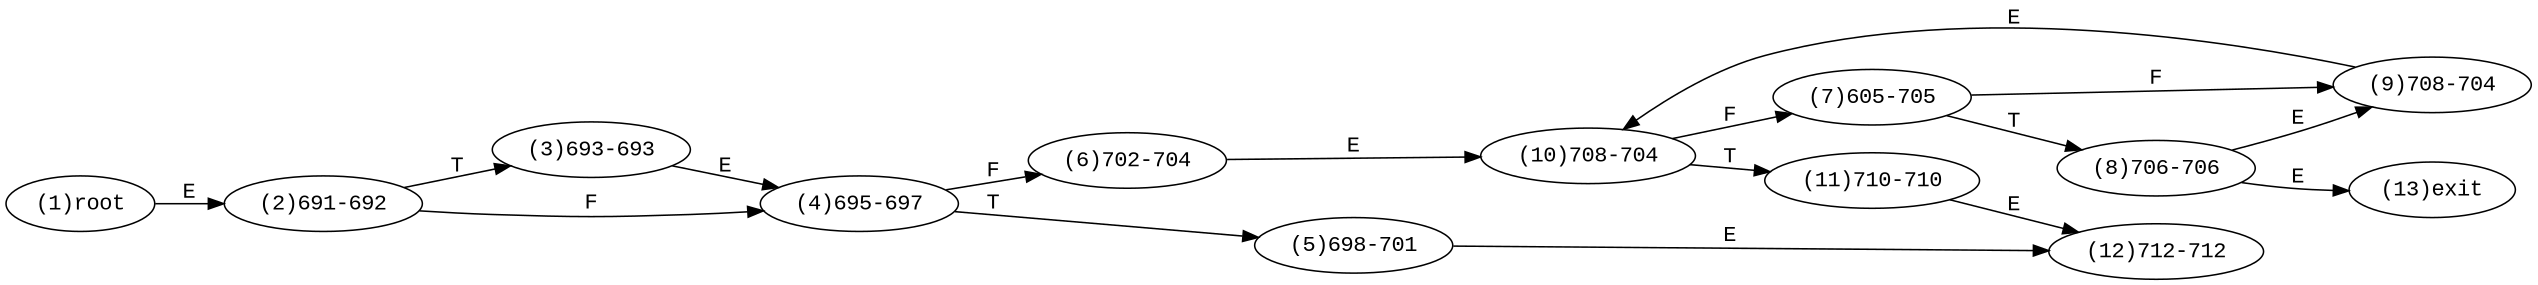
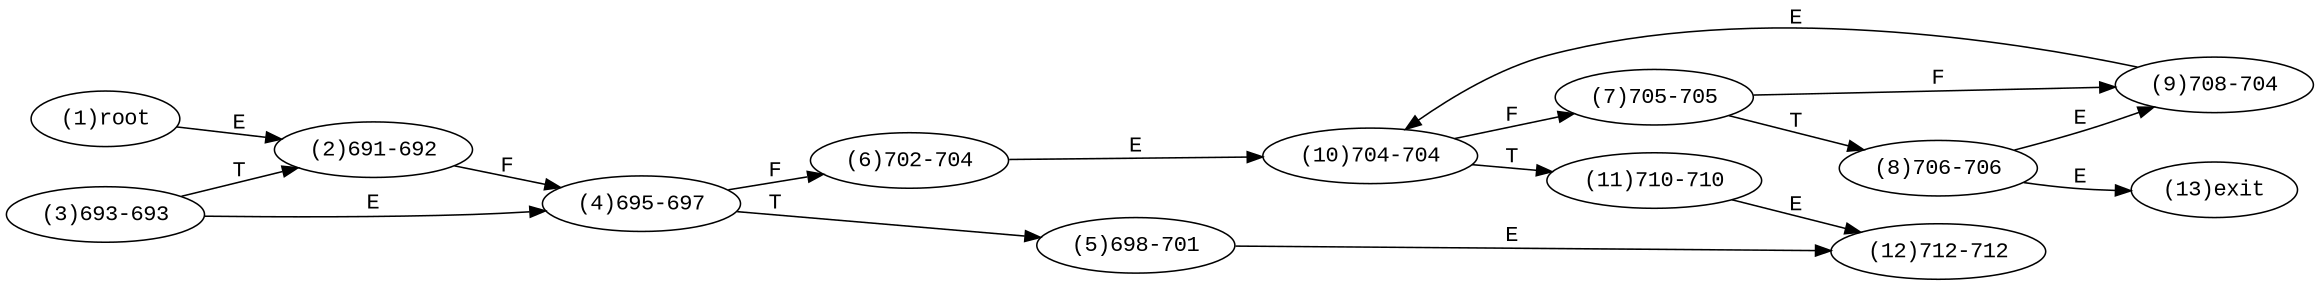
node "(7)605-705": label "(7)605-705" -> "(7)705-705"
node "(10)708-704": label "(10)708-704" -> "(10)704-704"
edge "(2)691-692" -> "(3)693-693": reversed
